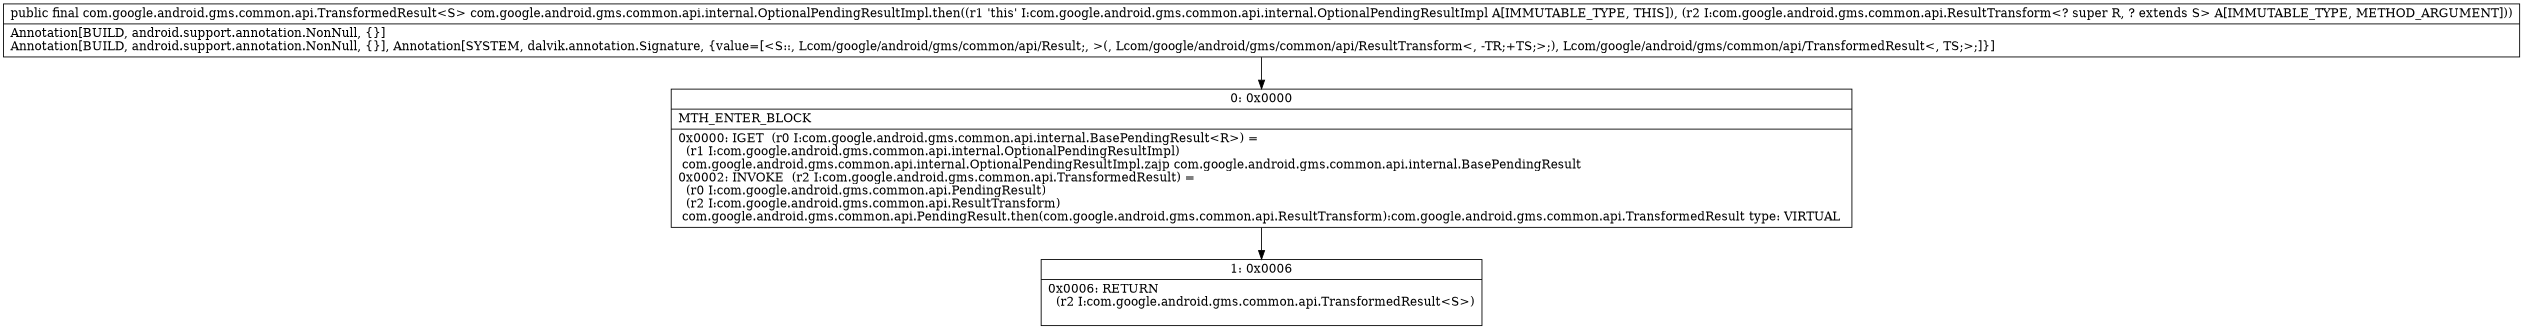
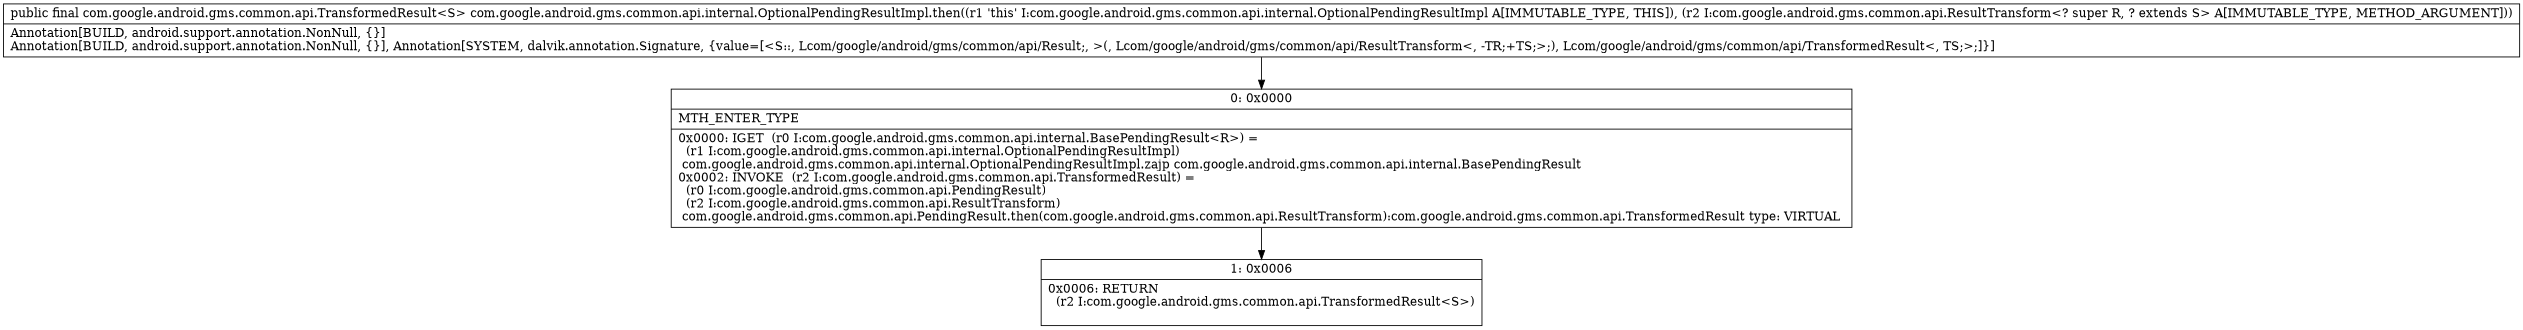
node "0: 0x0000": text "MTH_ENTER_BLOCK" -> "MTH_ENTER_TYPE"
